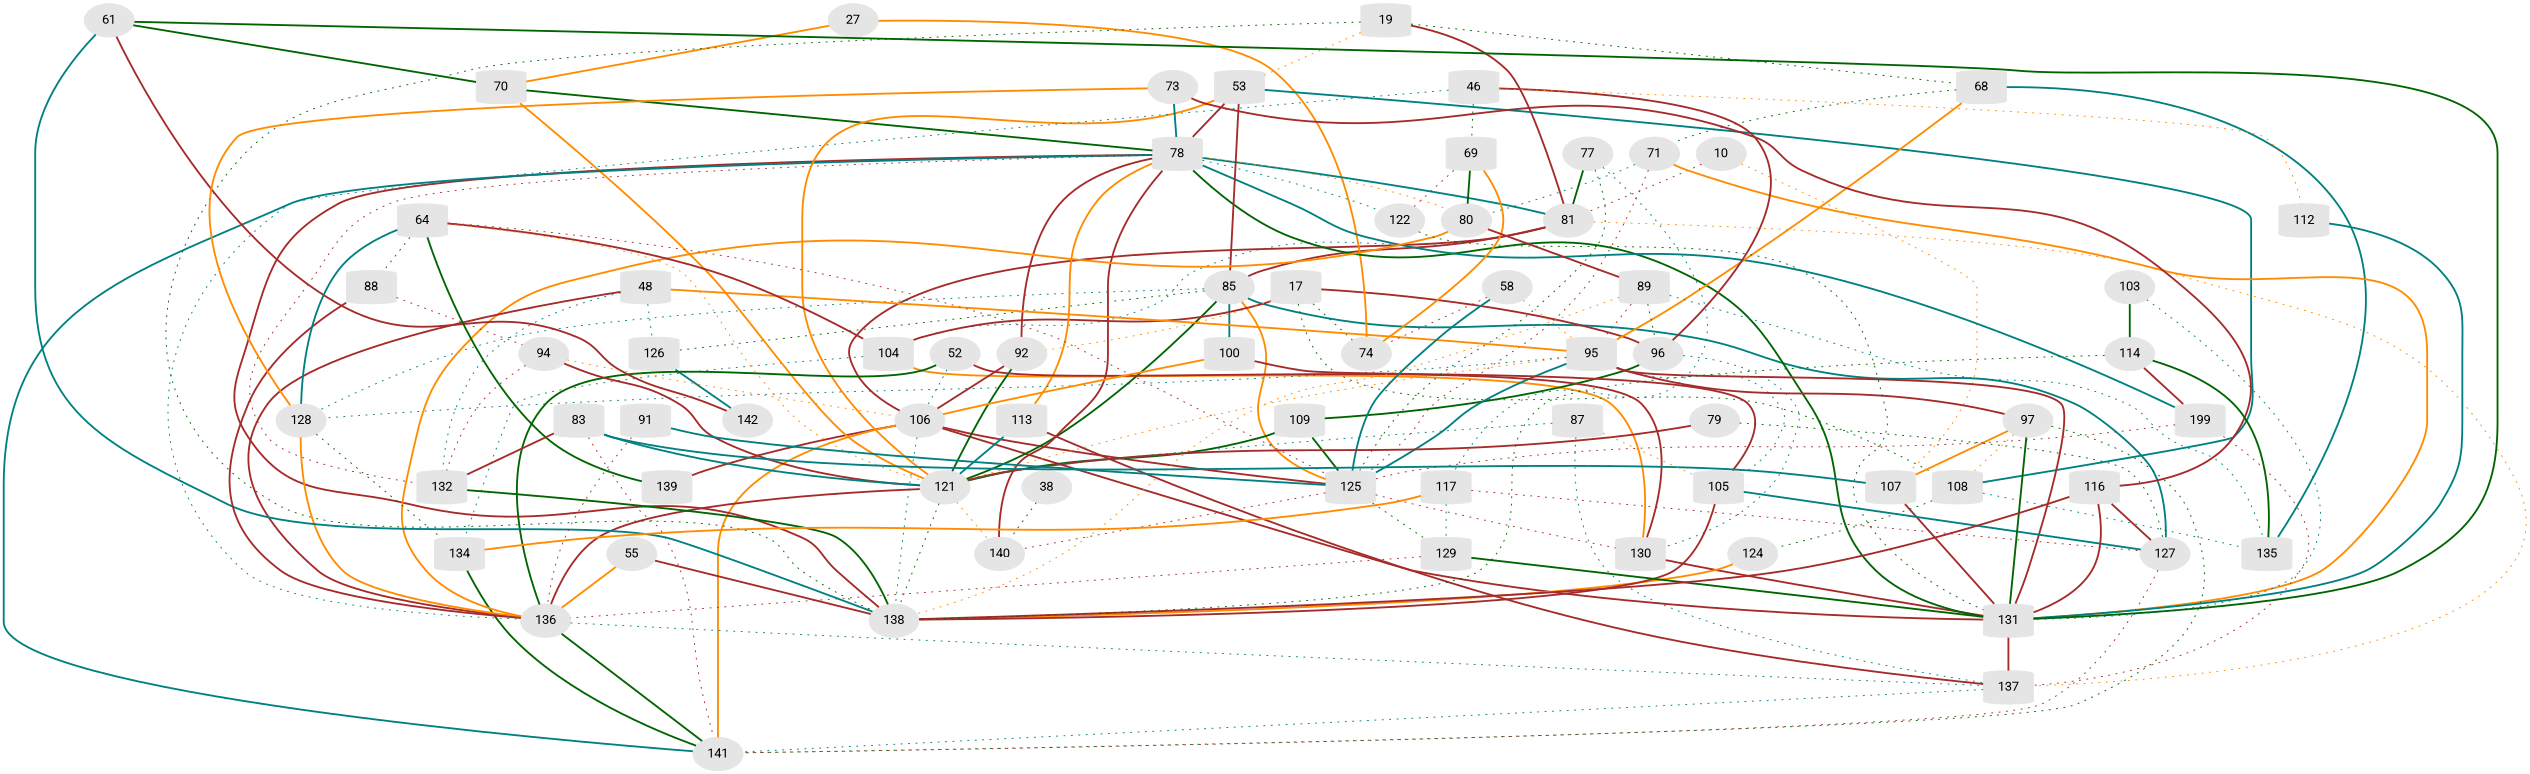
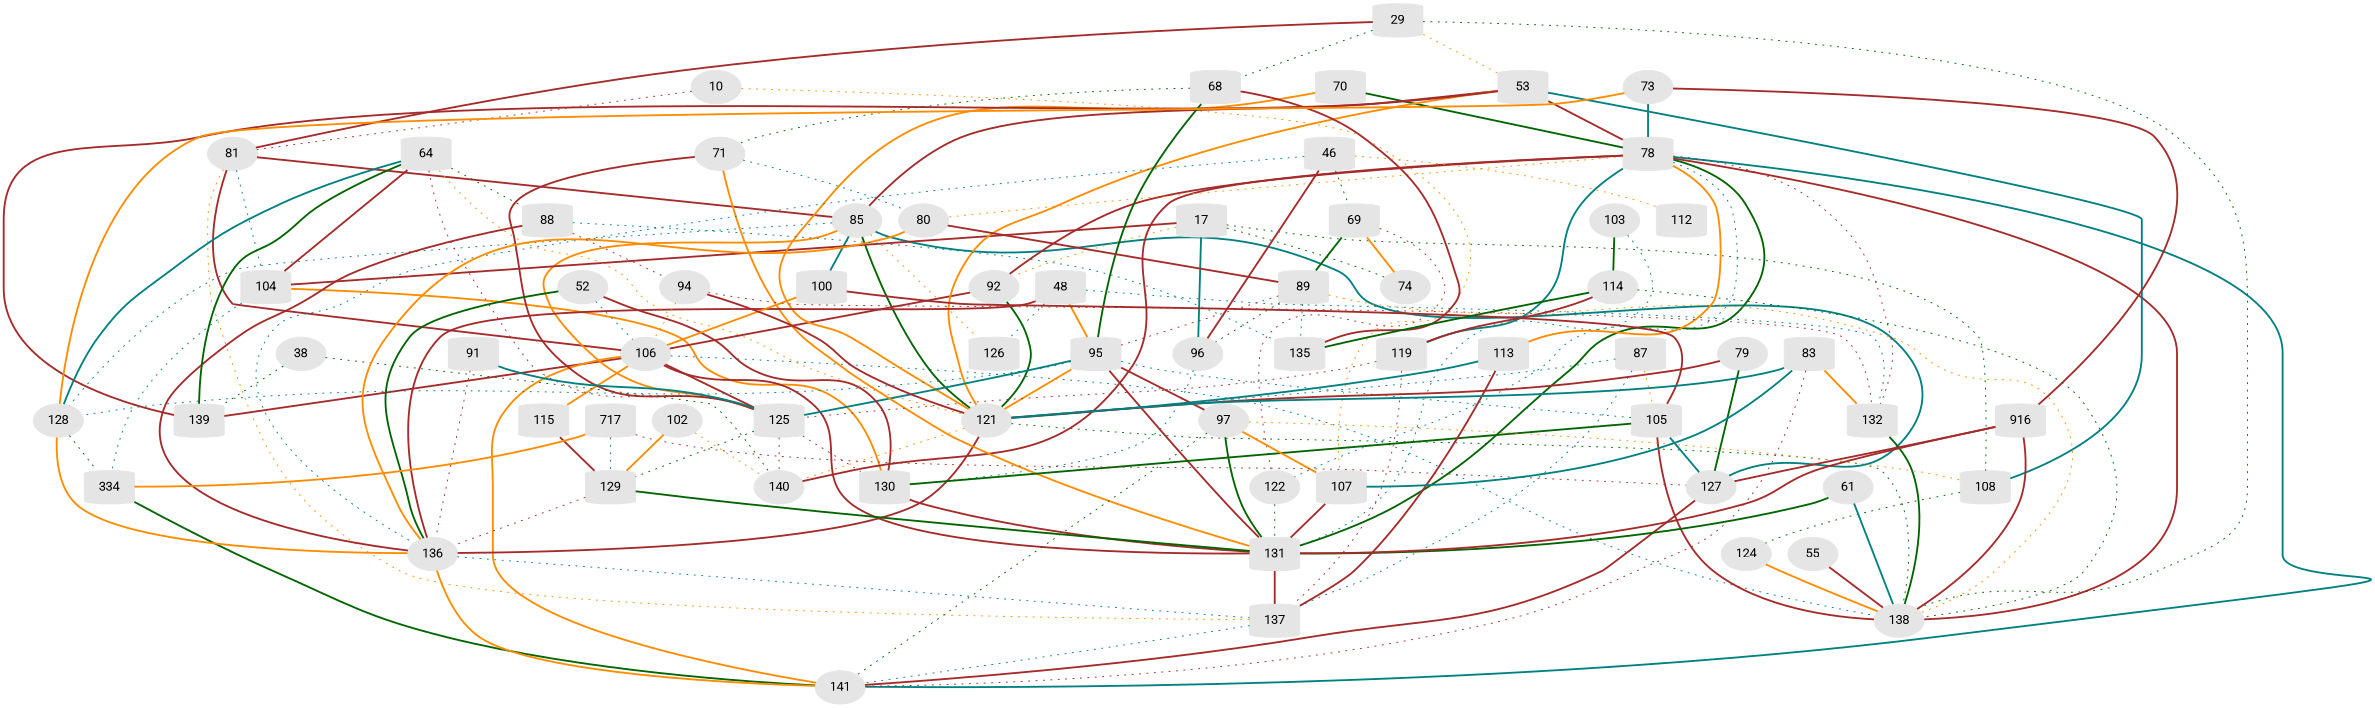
node "27": removed
node "19": label "19" -> "29"
edge "61" -- "70": removed
edge "53" -- "139": added
node "77": removed
edge "78" -- "81": removed
edge "69" -- "80": now "69" -- "89"
edge "68" -- "135": color teal -> brown
edge "68" -- "95": color darkorange -> darkgreen
node "58": removed
edge "17" -- "96": color brown -> teal
edge "85" -- "126": color darkgreen -> darkorange
edge "71" -- "125": style dotted -> bold
edge "38" -- "139": added
edge "95" -- "121": style dotted -> bold
node "115": added
node "102": added
node "142": removed
node "109": removed
node "199": label "199" -> "119"
edge "79" -- "127": style dotted -> bold
edge "83" -- "132": color brown -> darkorange
edge "105" -- "130": added
node "117": label "117" -> "717"
node "116": label "116" -> "916"
edge "108" -- "135": now "88" -- "135"
edge "112" -- "131": removed
node "134": label "134" -> "334"
edge "55" -- "136": removed
edge "136" -- "141": color darkgreen -> darkorange
edge "127" -- "141": style dotted -> bold
